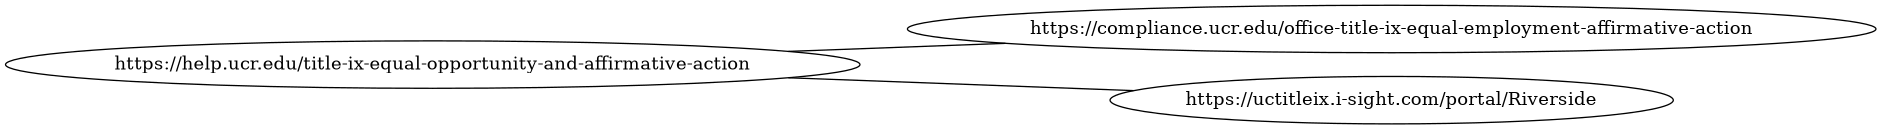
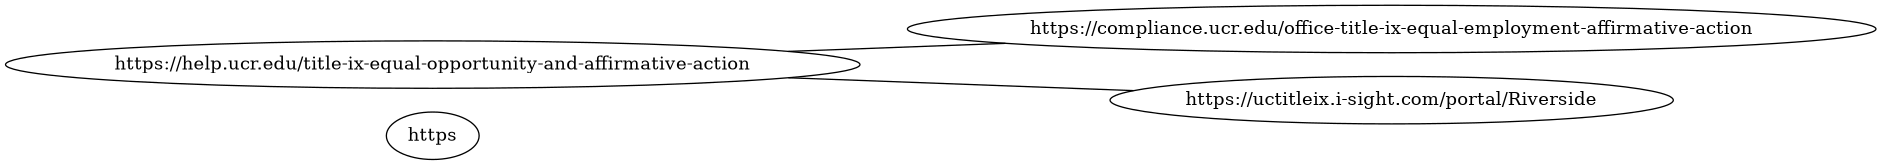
node "https": added
